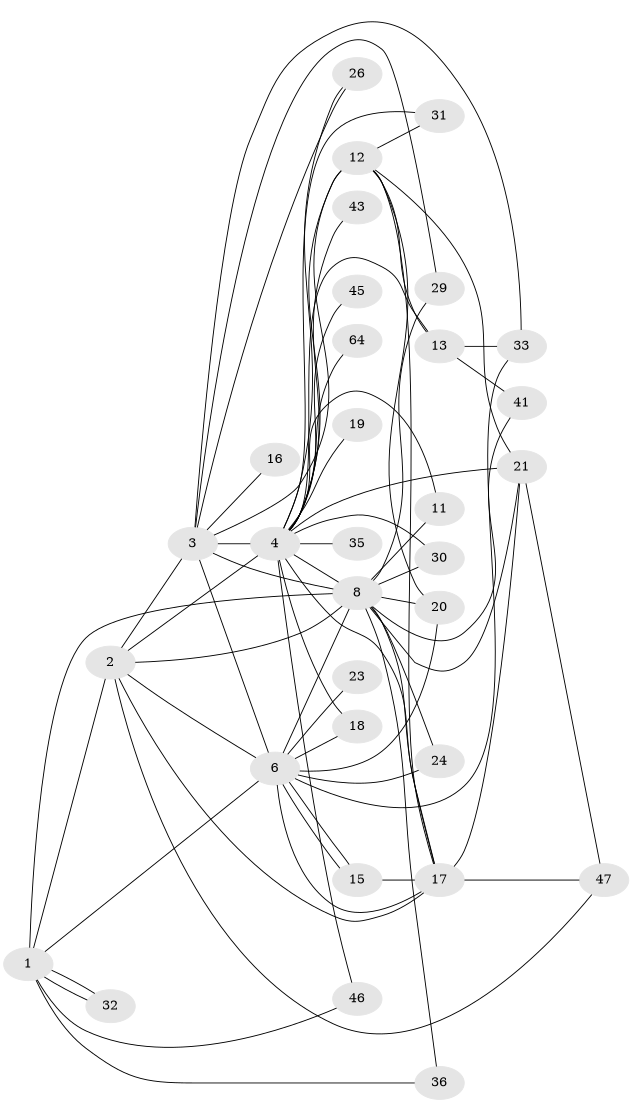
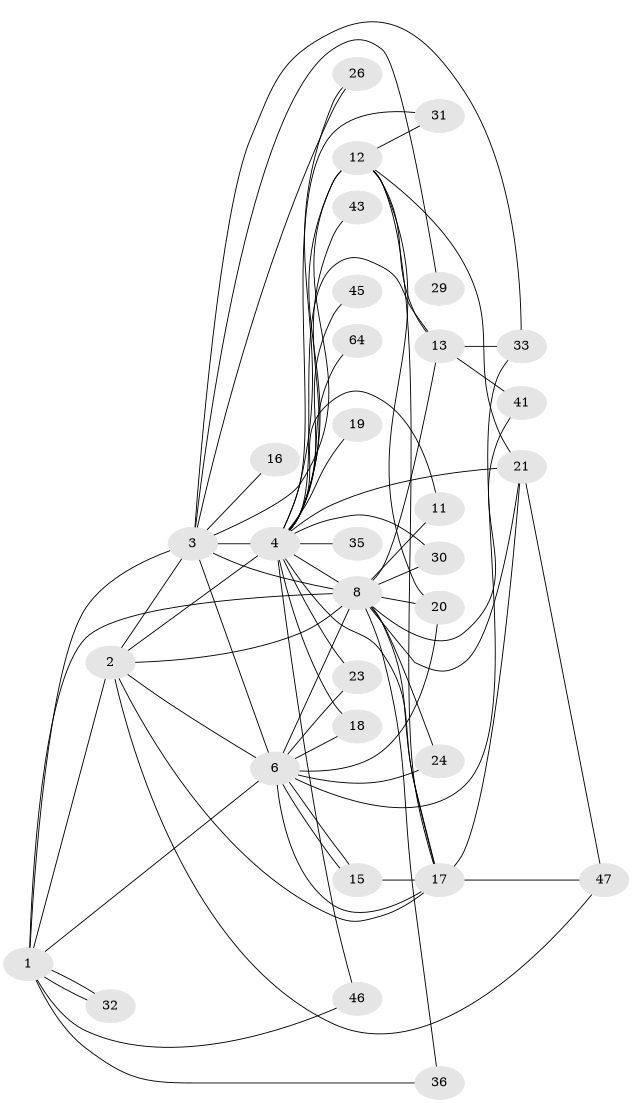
edge "29" -- "8": now "13" -- "8"
edge "4" -- "23": added
edge "3" -- "1": added
